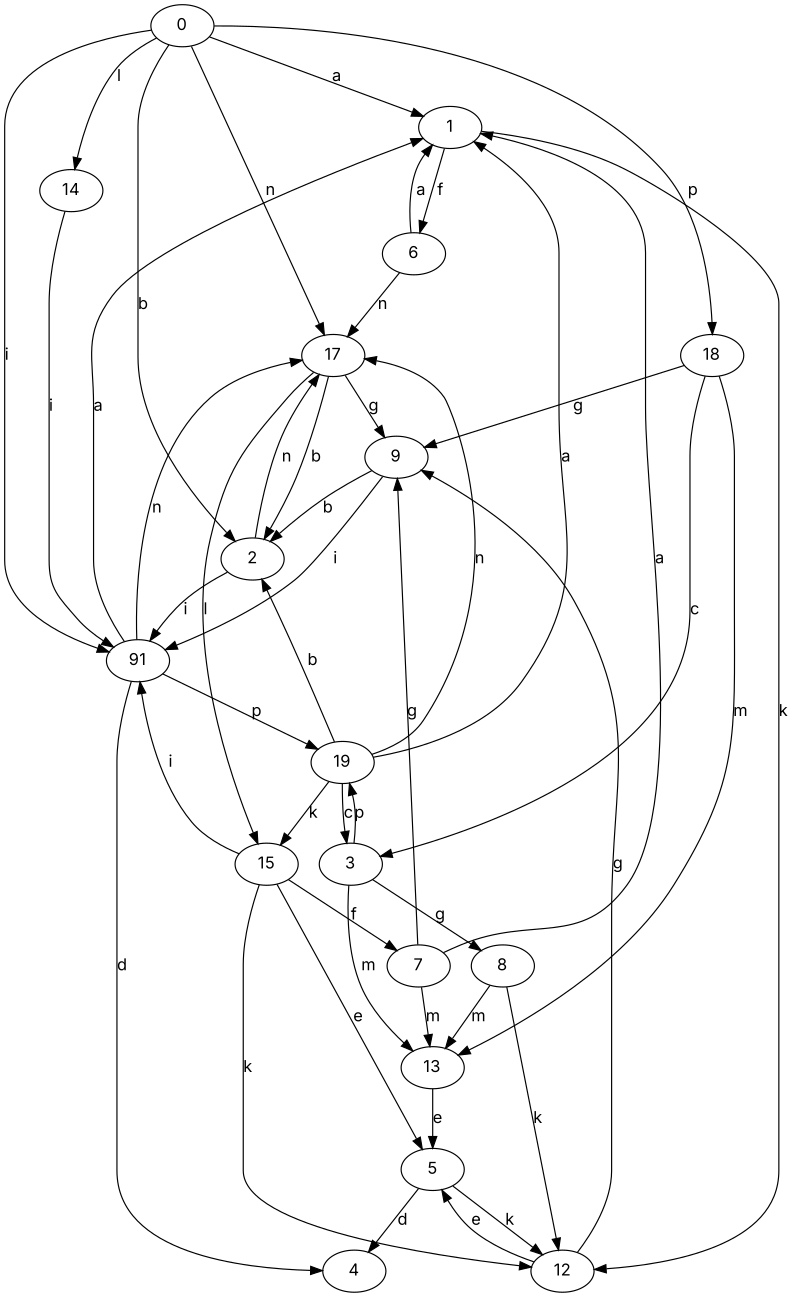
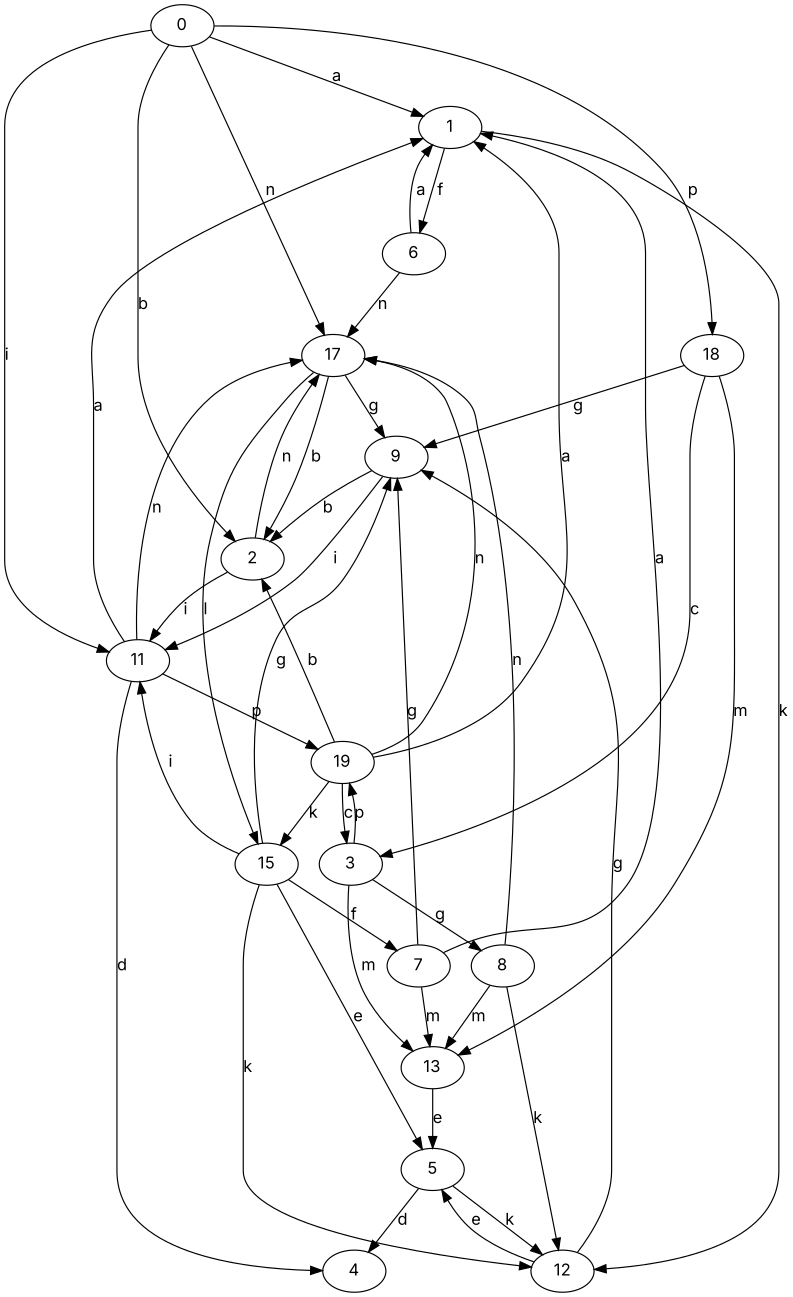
node "14": removed
edge "8" -> "17": added, label "n"
edge "15" -> "9": added, label "g"
node "91": label "91" -> "11"
